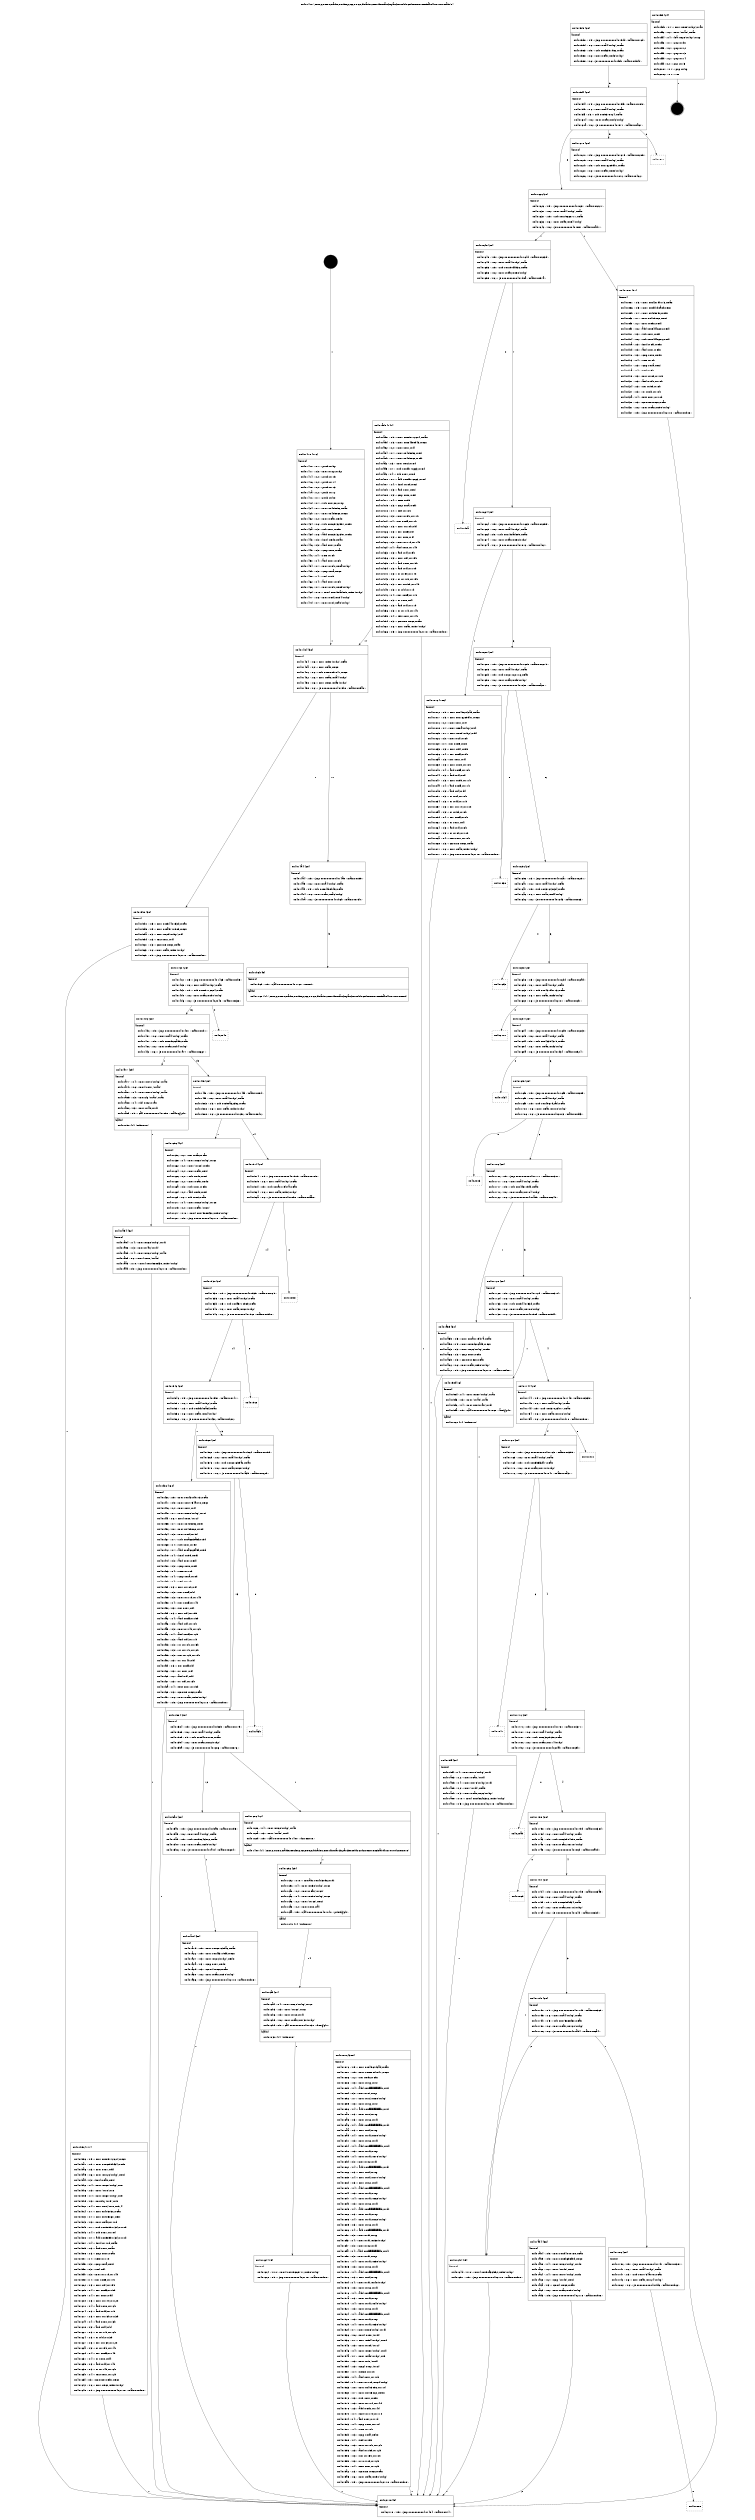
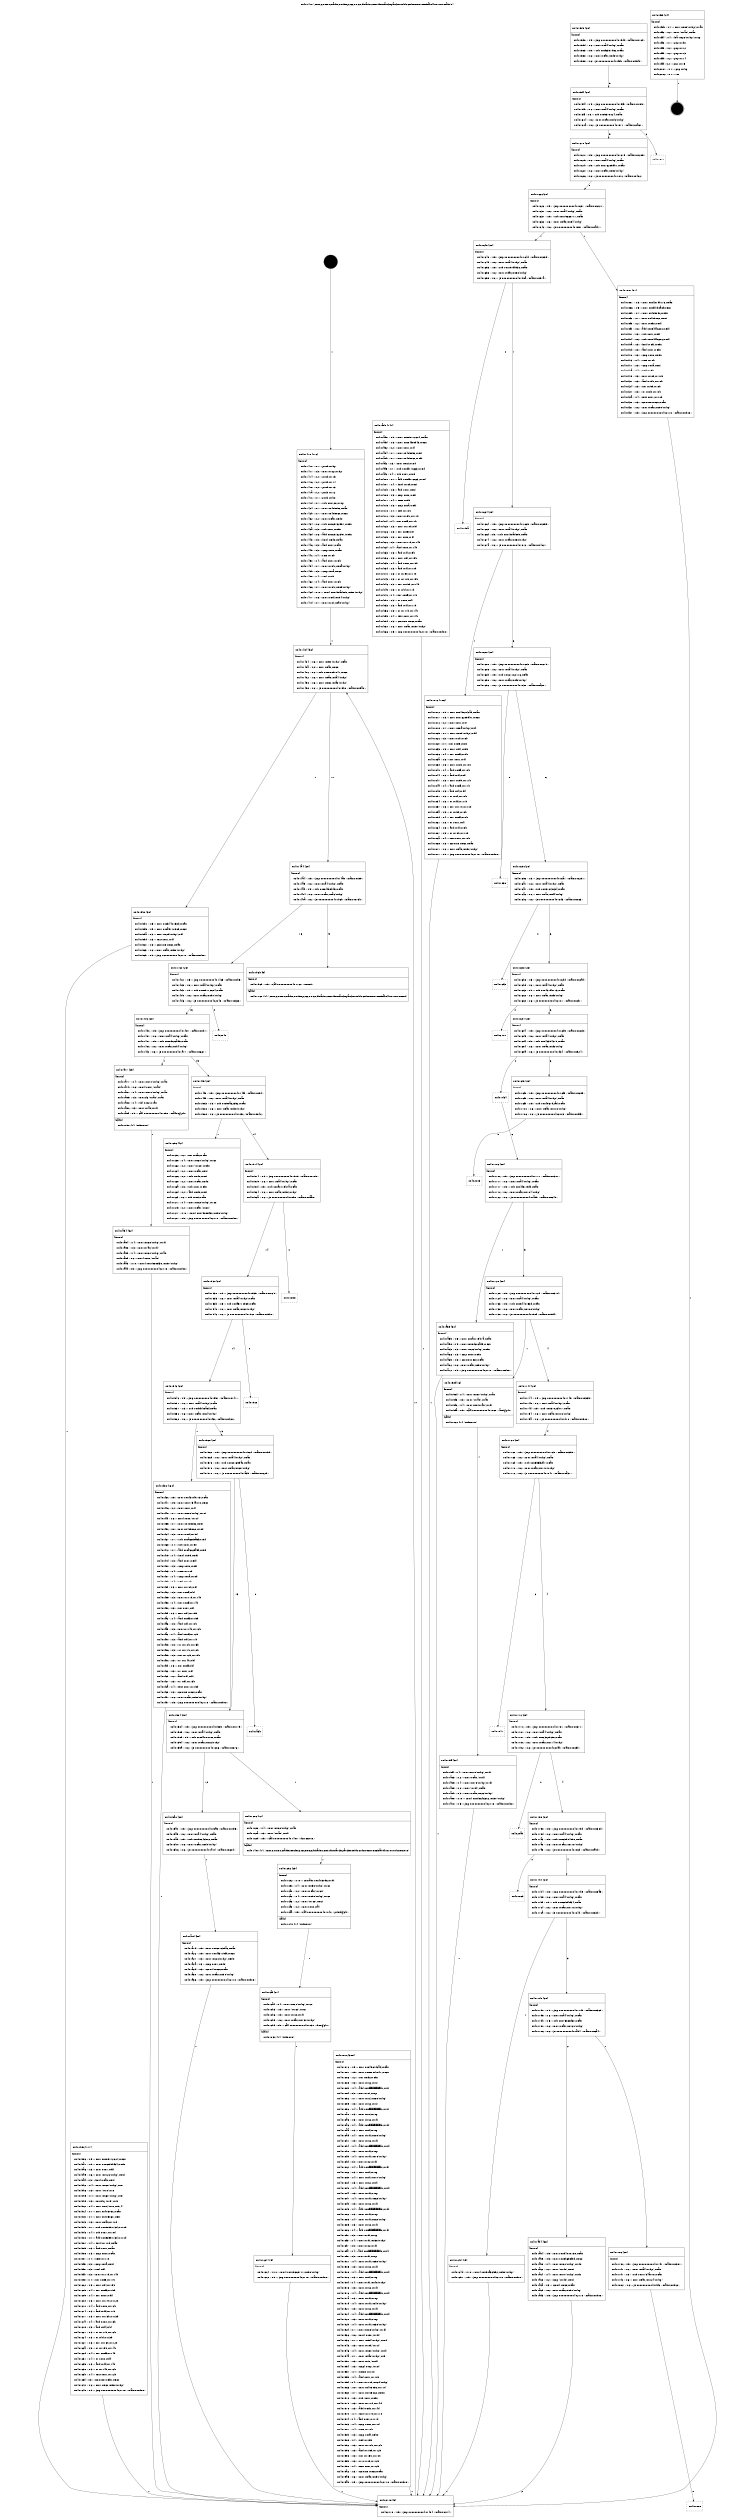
edge "0x4015f4 [28]" -> "0x40162c [28]": now "0x401610 [28]" -> "0x40162c [28]"
edge "0x401ad8 [147]" -> "0x401484 [32]": now "0x402118 [5]" -> "0x401484 [32]"
edge "0x4014a4 [28]" -> "0x4014c0 [28]": added, label "16"
edge "0x4016f0 [28]" -> "0x40170c [28]": now "0x401d34" -> "0x40170c [28]"
node "0x401d10": removed
edge "0x401c92 [29]" -> "0x401caf [21]": label " 14" -> " 1"
edge "0x4017d0 [28]" -> "0x401c4d [15]": now "0x4017d0 [28]" -> "0x401ab4 [36]"
